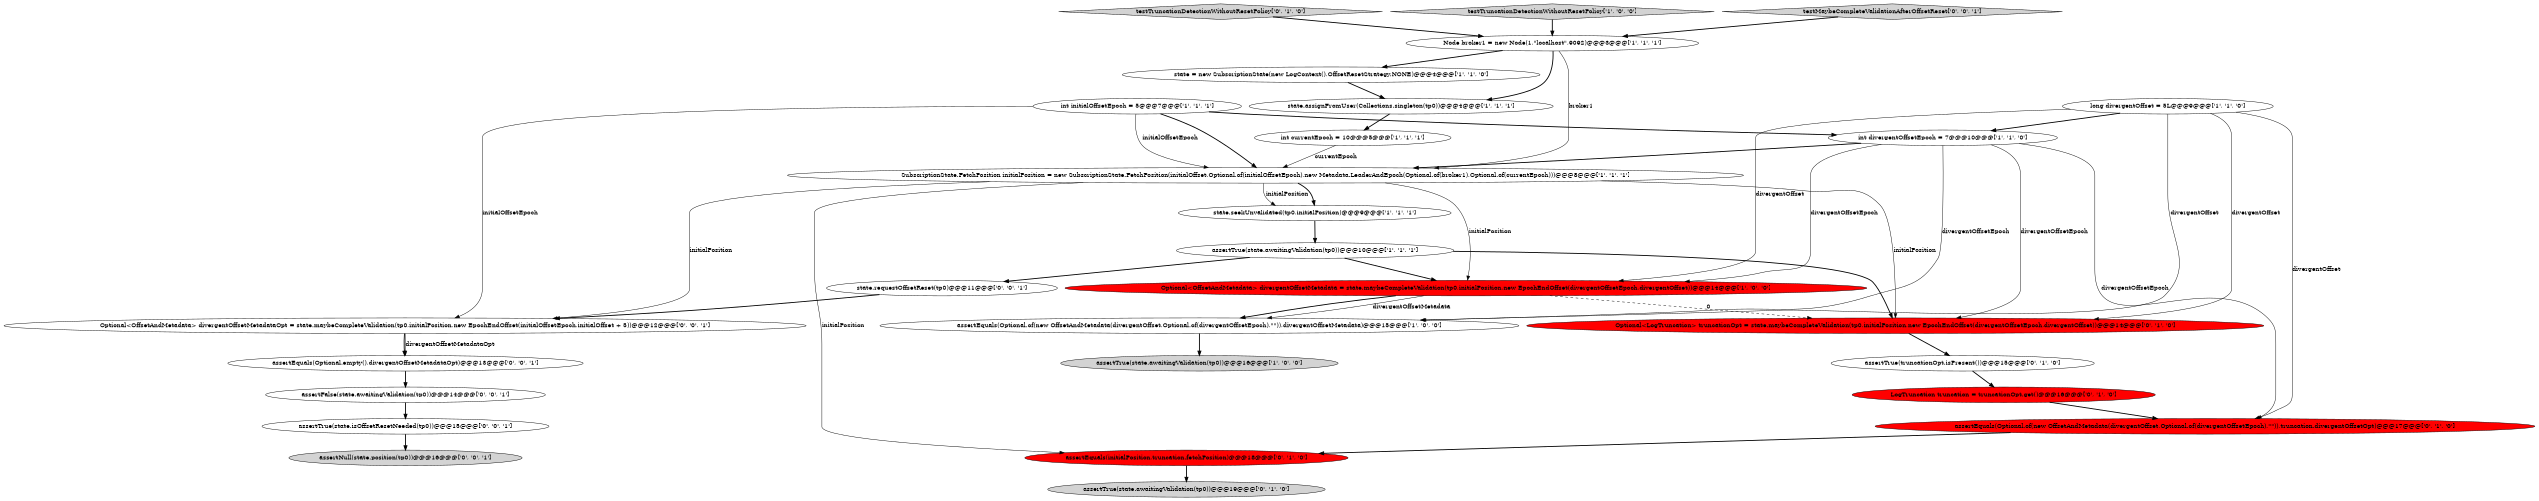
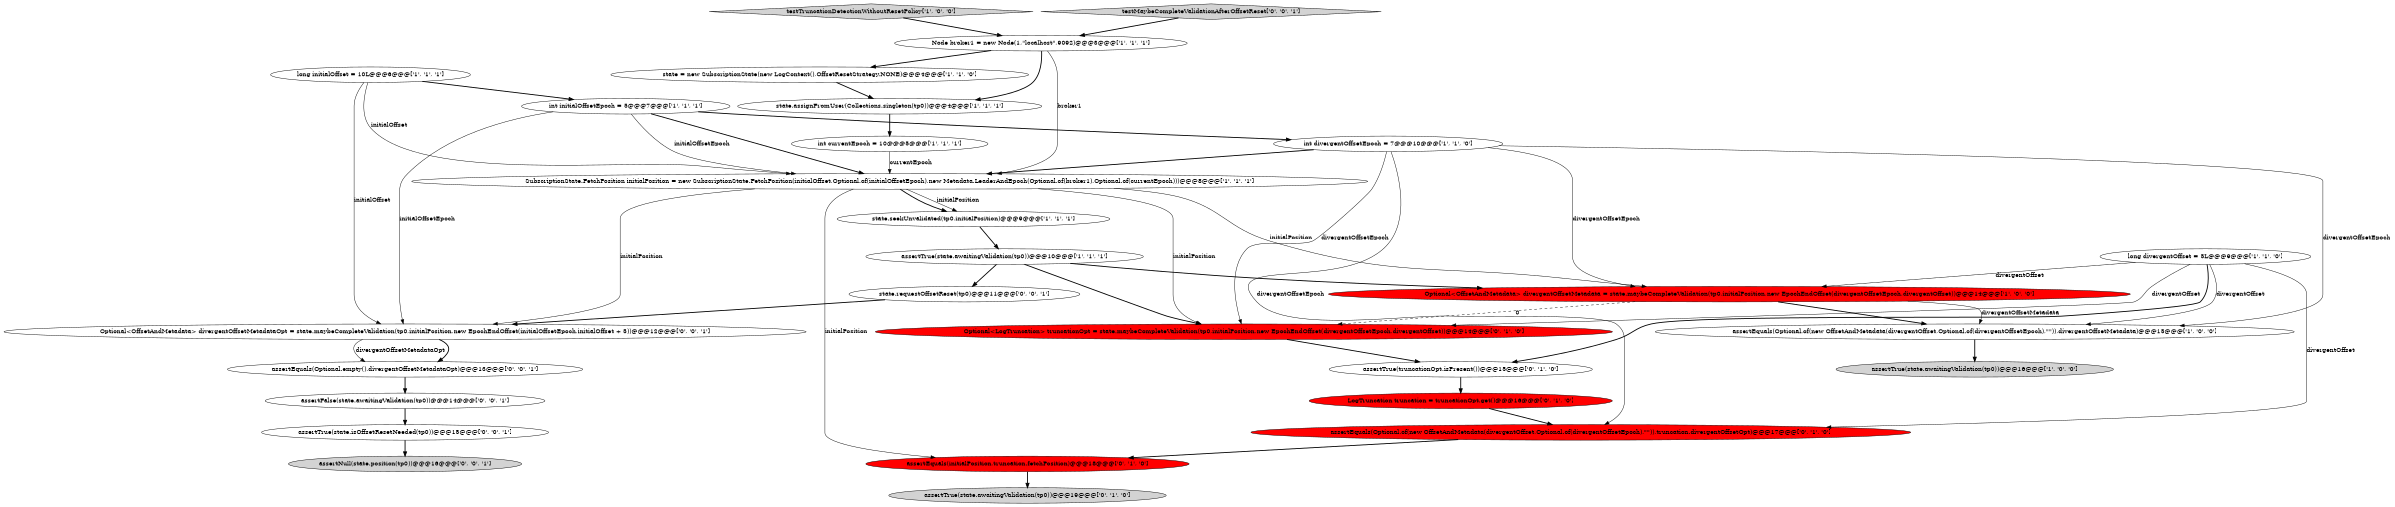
node "testTruncationDetectionWithoutResetPolicy['0', '1', '0']": removed
node "long initialOffset = 10L@@@6@@@['1', '1', '1']": added
edge "long divergentOffset = 5L@@@9@@@['1', '1', '0']" -> "int divergentOffsetEpoch = 7@@@10@@@['1', '1', '0']": now "long divergentOffset = 5L@@@9@@@['1', '1', '0']" -> "assertTrue(truncationOpt.isPresent())@@@15@@@['0', '1', '0']"
